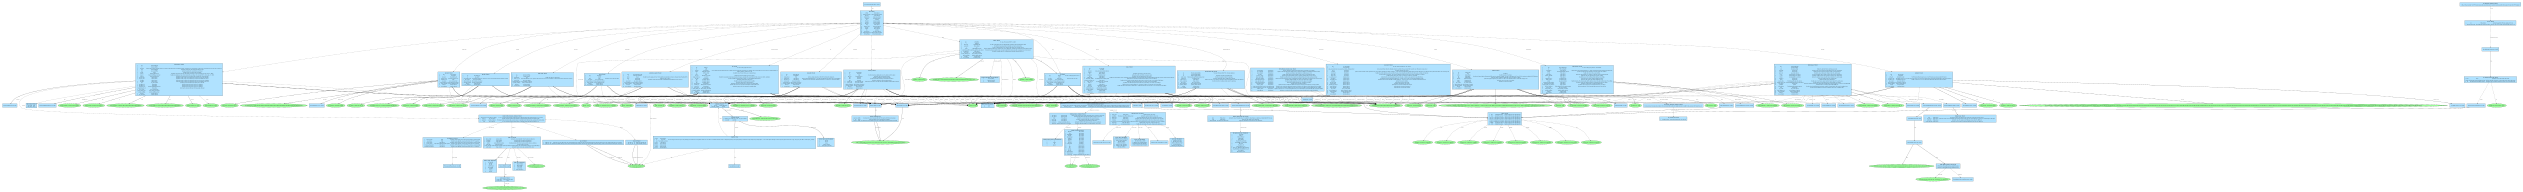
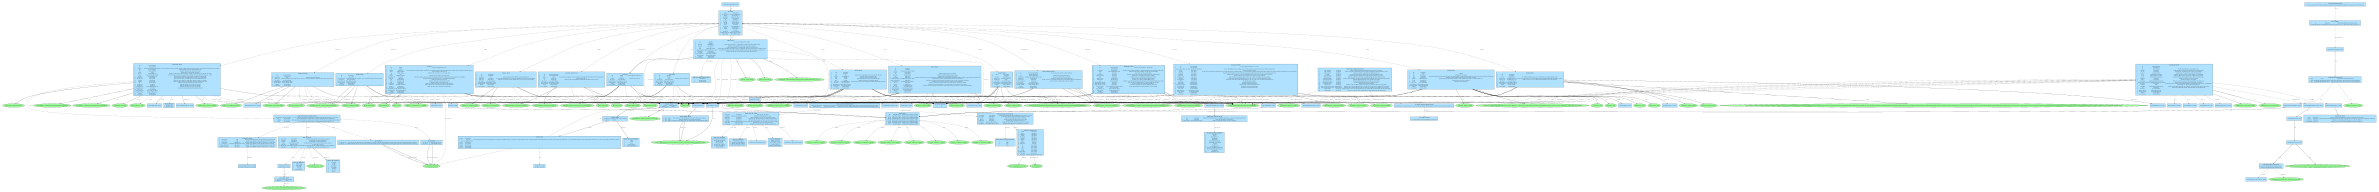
node "Process$Creator-user-ref = ArrayOf": removed
